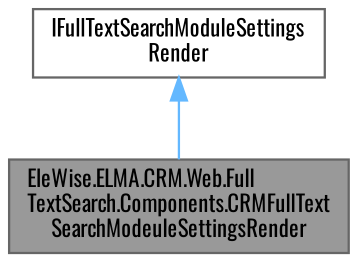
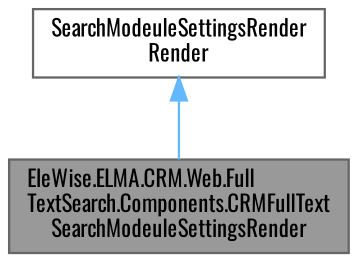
node "IFullTextSearchModuleSettings Render": label "IFullTextSearchModuleSettings Render" -> "SearchModeuleSettingsRender Render"
